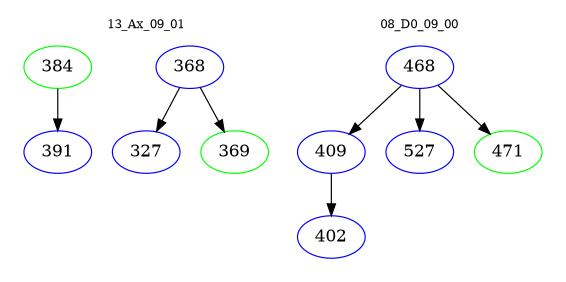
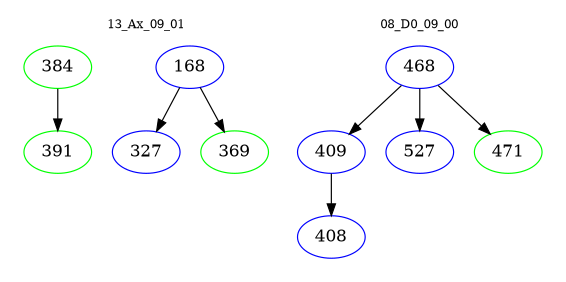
node "368": label "368" -> "168"
node "391": color blue -> green
node "402": label "402" -> "408"
